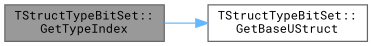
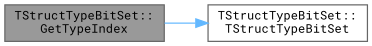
node "TStructTypeBitSet:: GetBaseUStruct": label "TStructTypeBitSet:: GetBaseUStruct" -> "TStructTypeBitSet:: TStructTypeBitSet"
